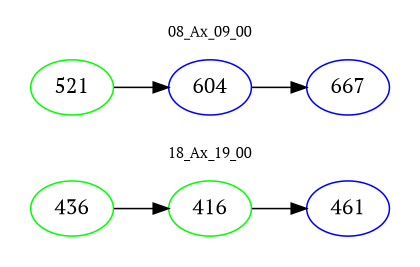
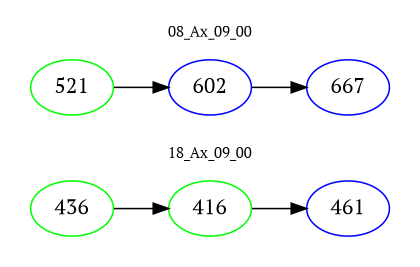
node "604": label "604" -> "602"
cluster "18_Ax_19_00": label "18_Ax_19_00" -> "18_Ax_09_00"
